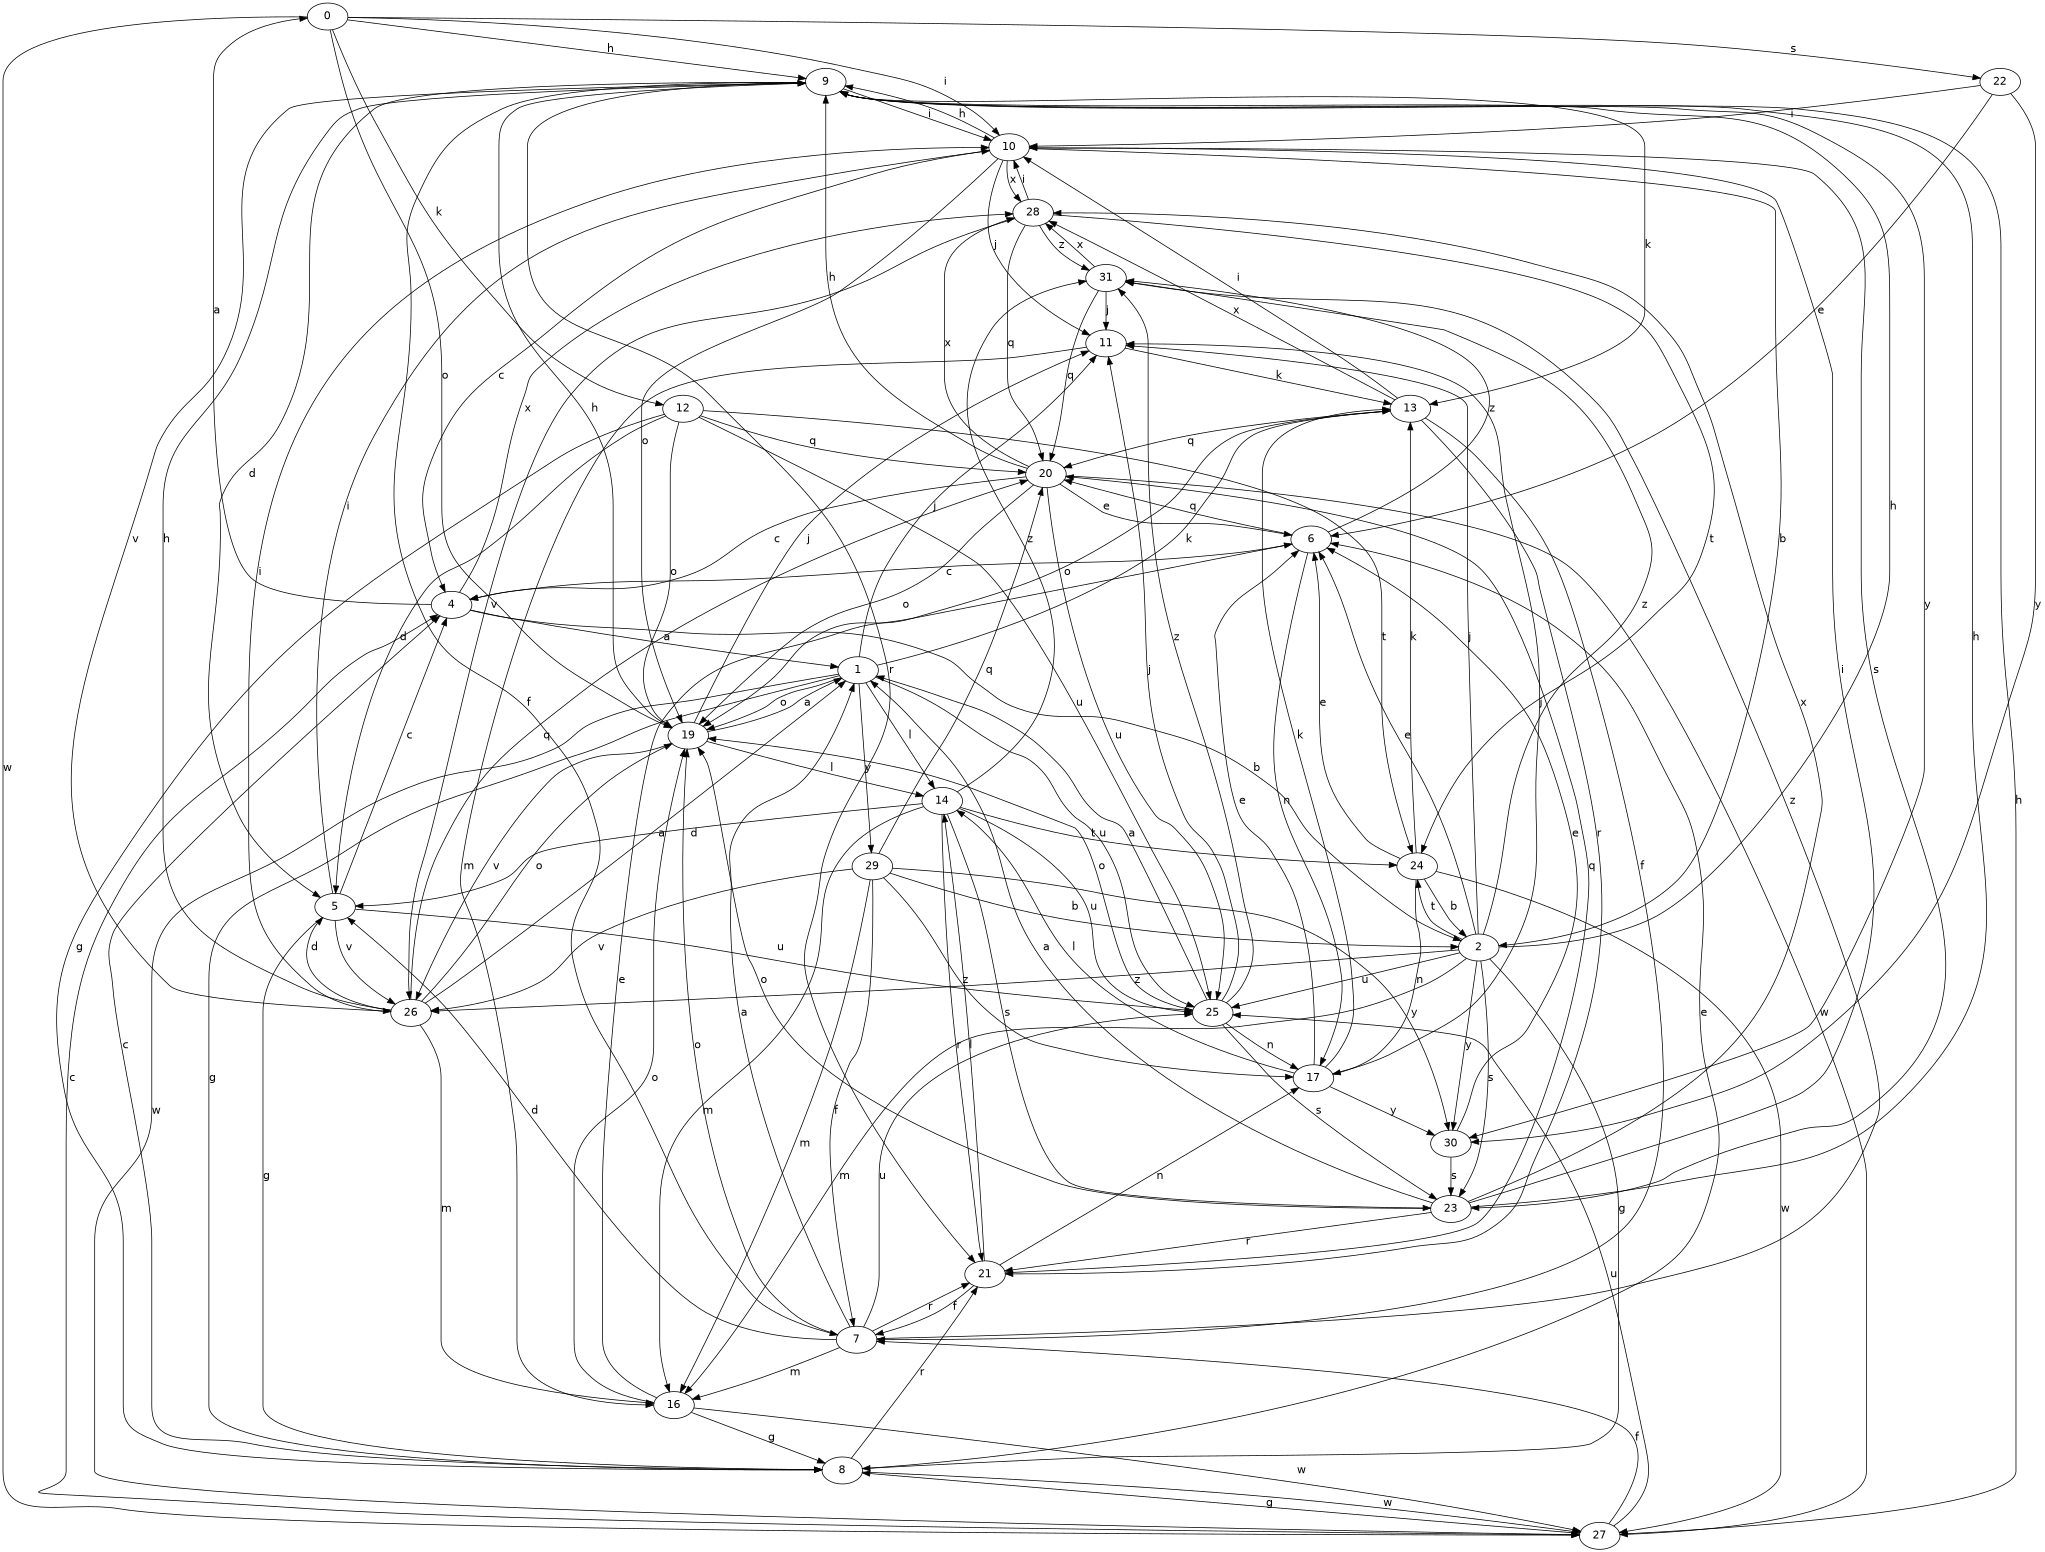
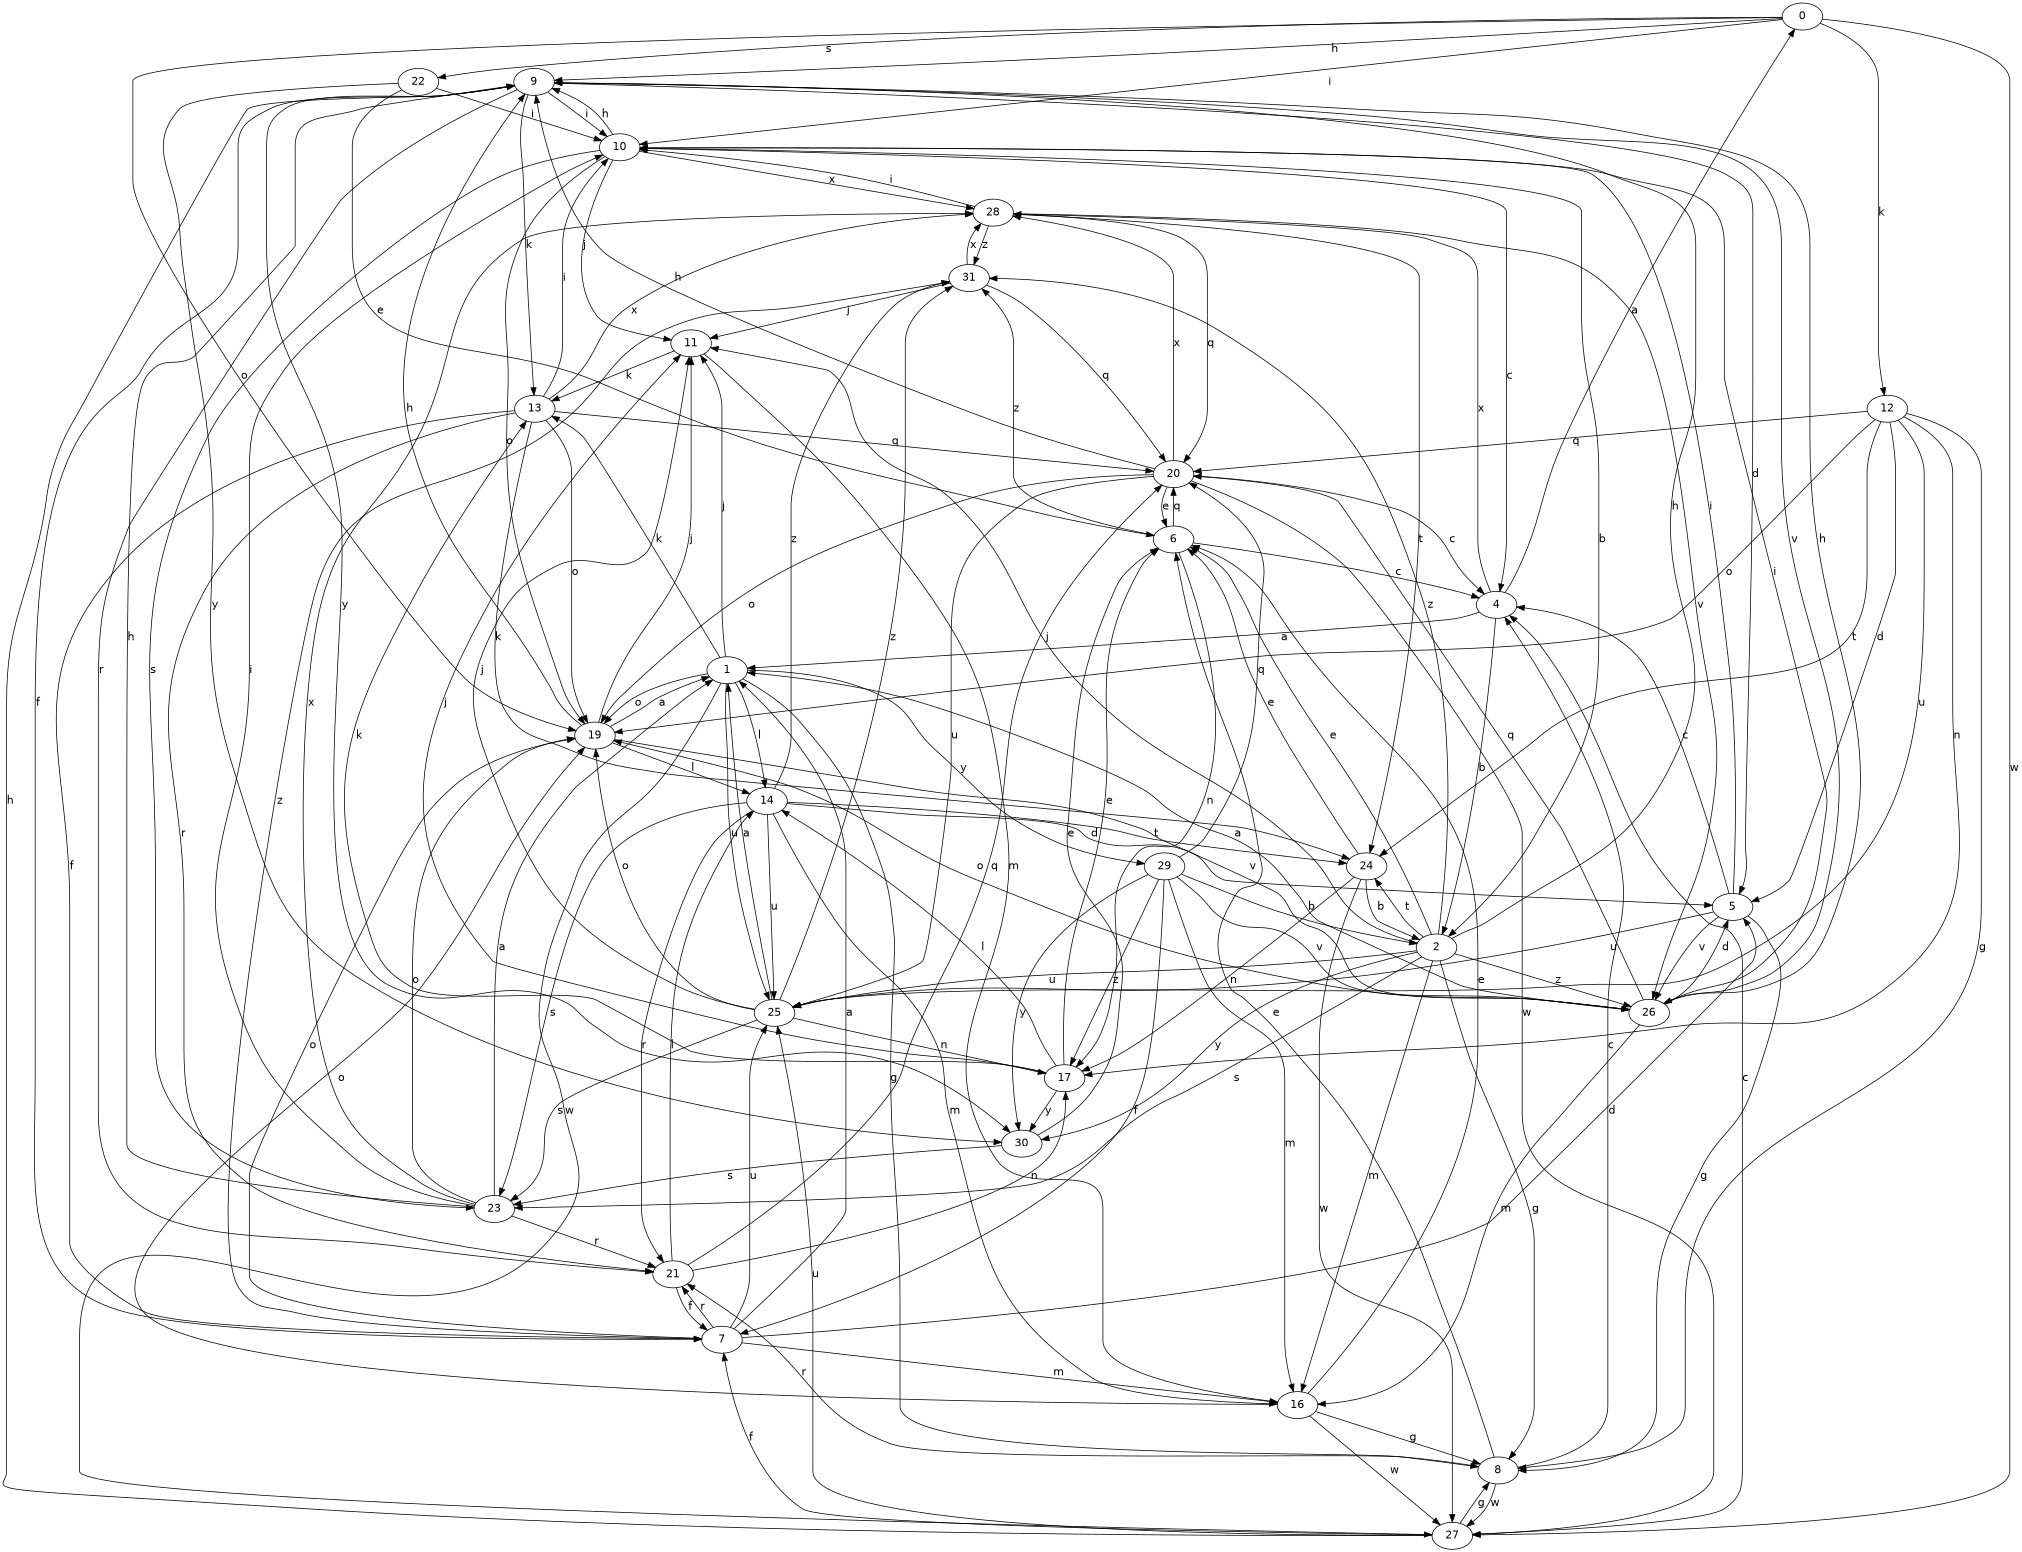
edge "24" -> "13": reversed
edge "12" -> "17": added, label "n"
